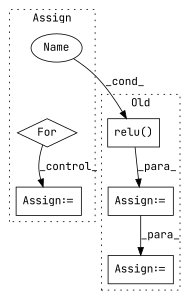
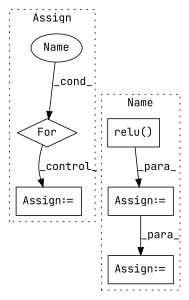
edge "Name" -> "relu()": now "Name" -> "For"
cluster "Old": label "Old" -> "Name"
